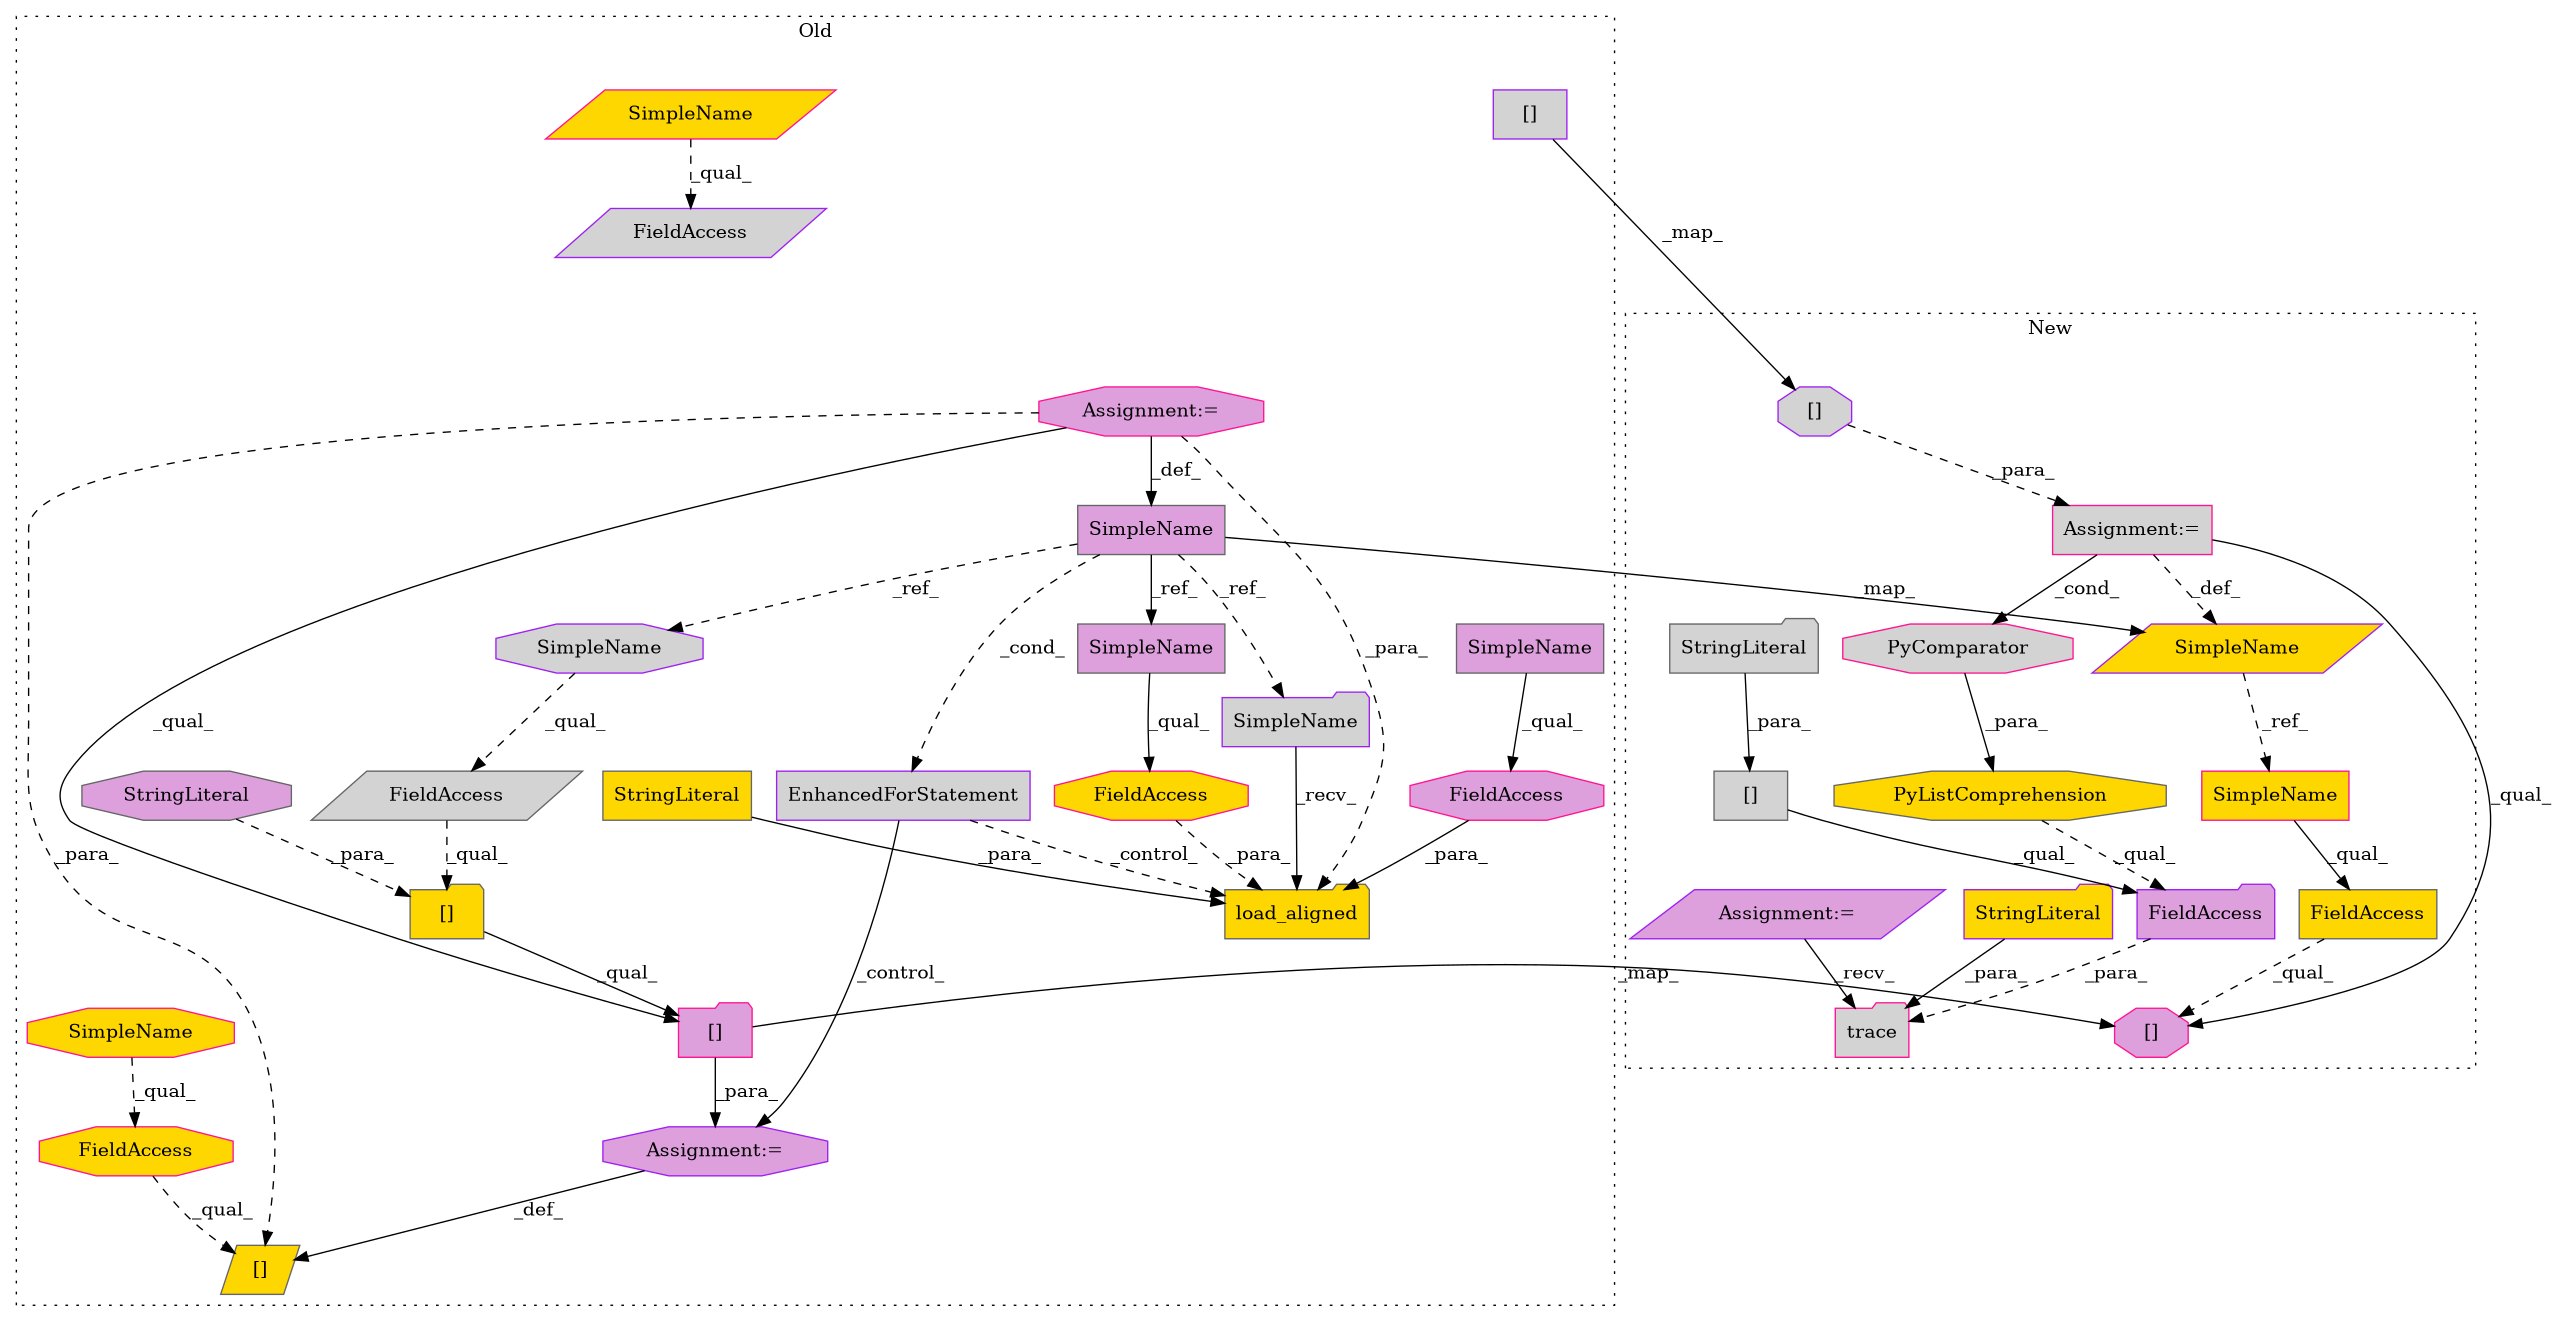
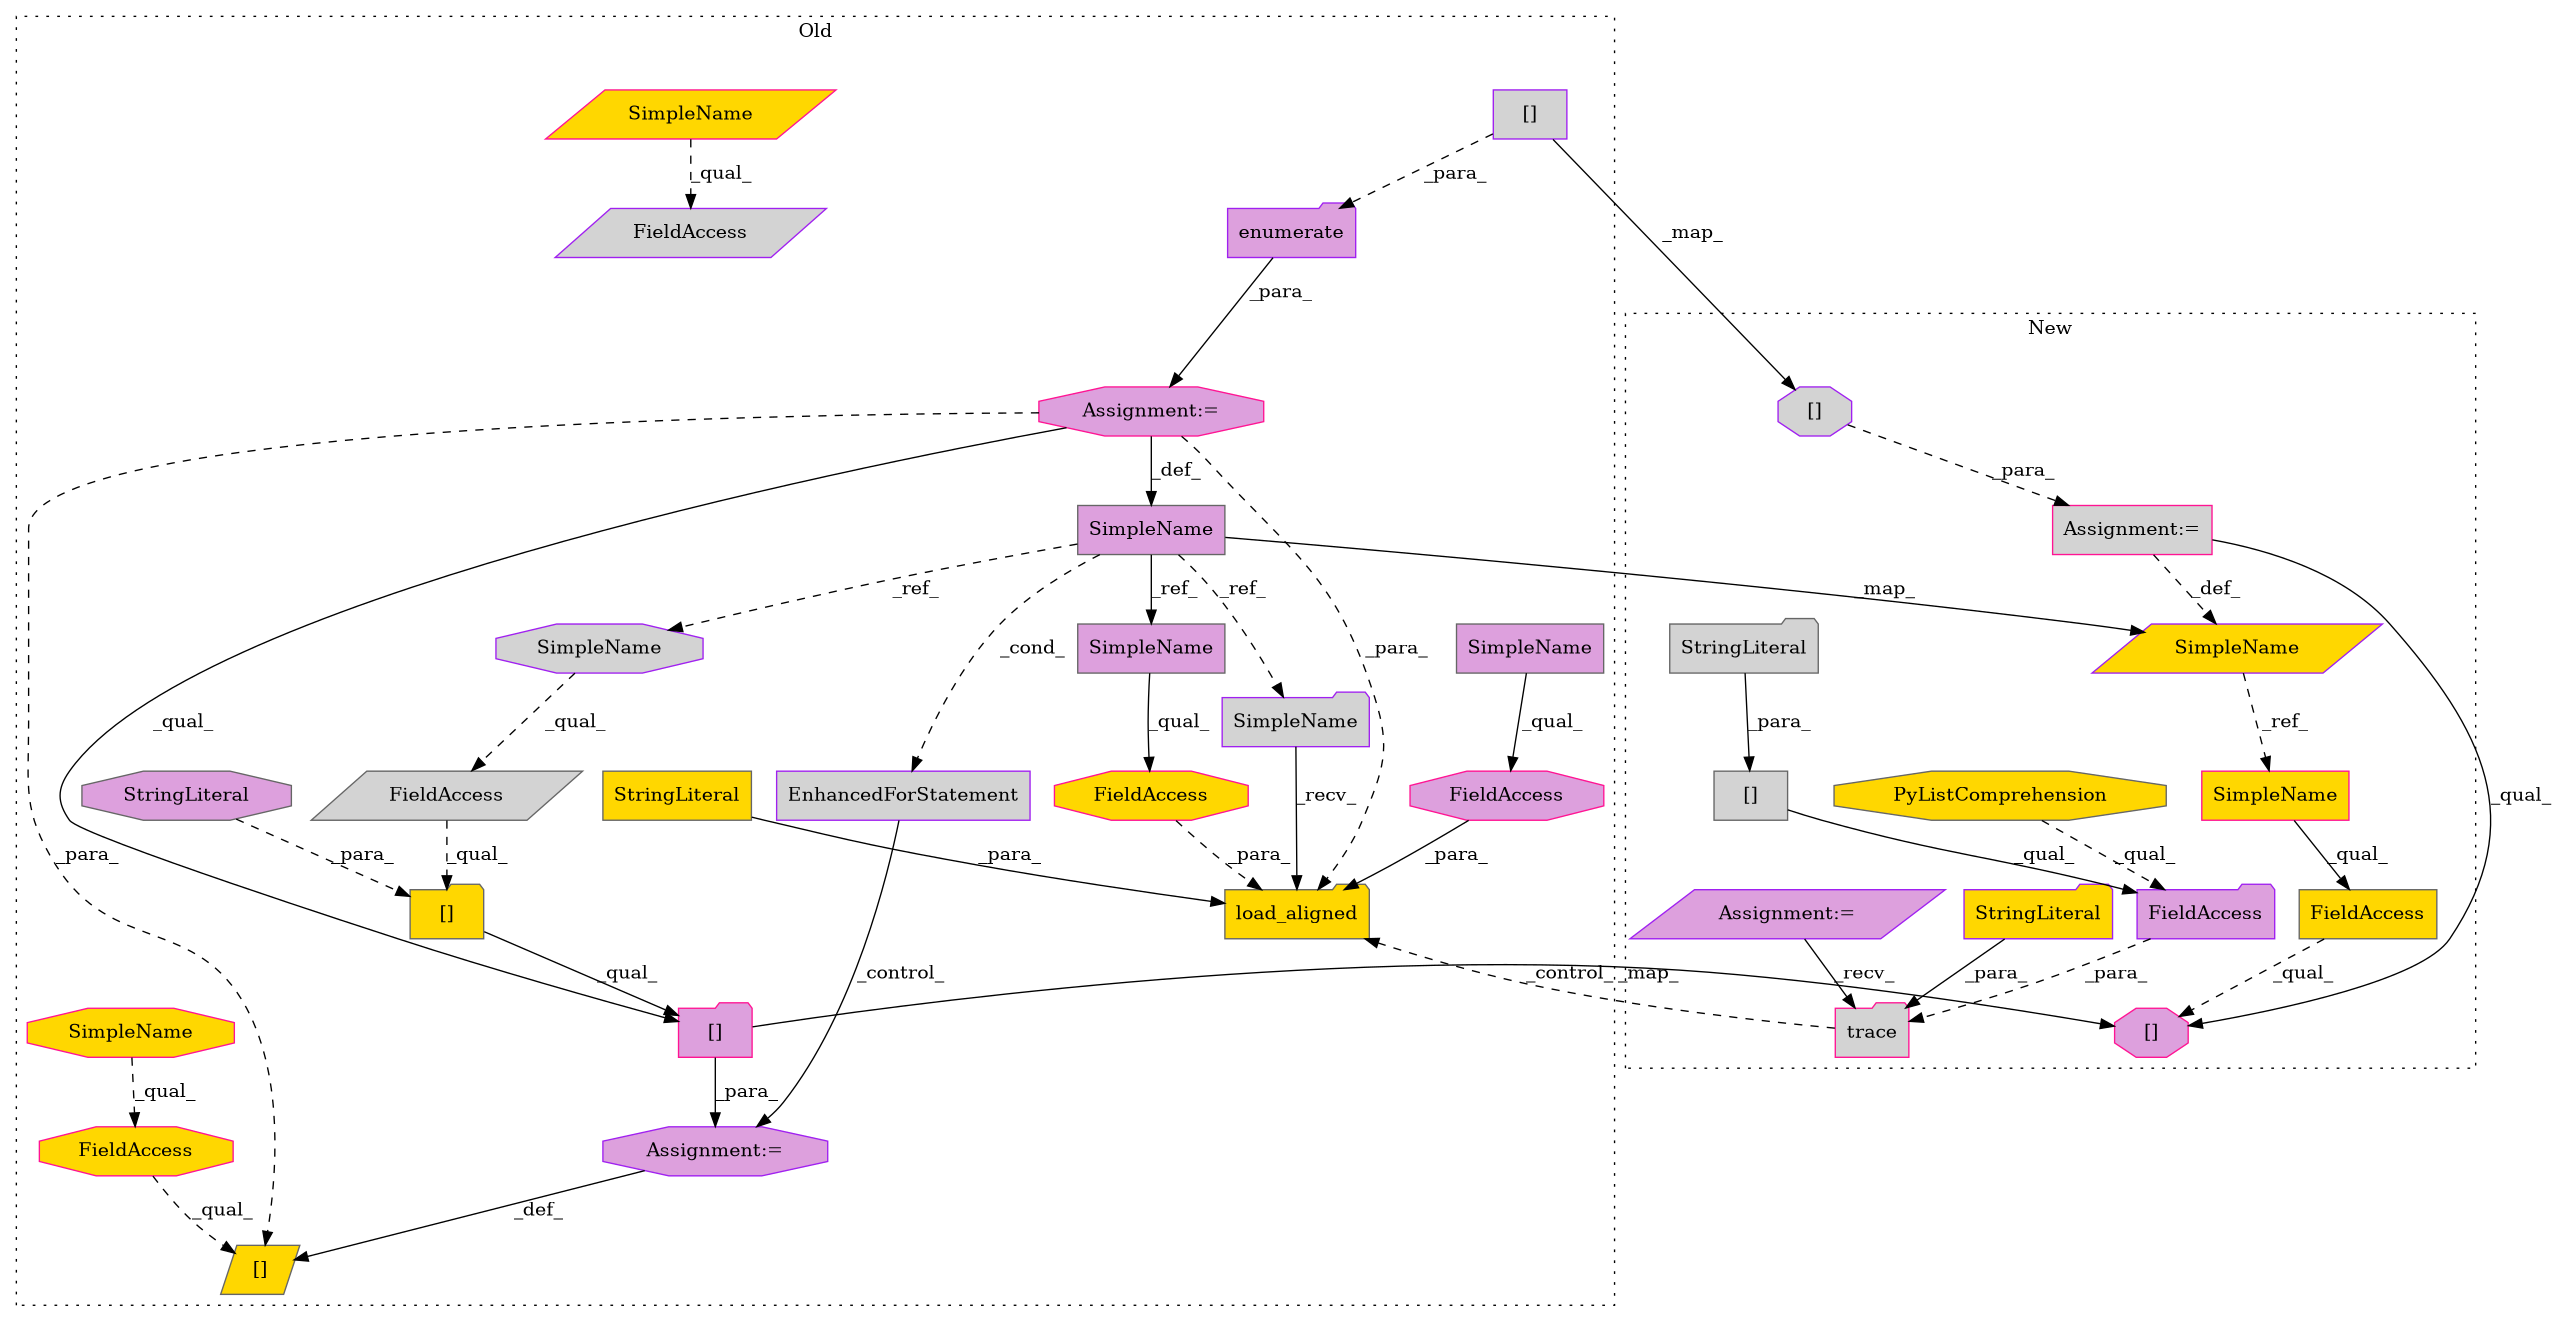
node "enumerate": added
node "PyComparator": removed
edge "EnhancedForStatement" -> "load_aligned": now "trace" -> "load_aligned"
